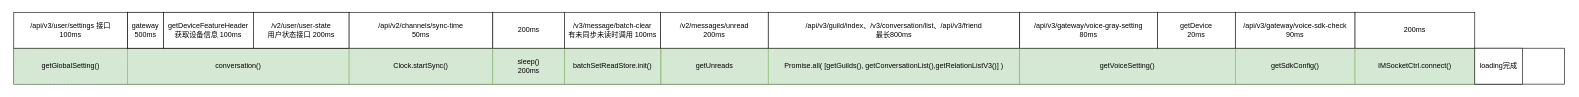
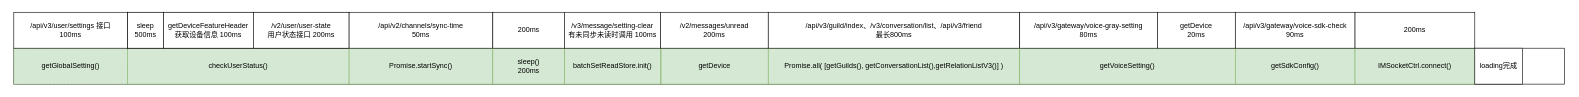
node "gateway 500ms": label "gateway 500ms" -> "sleep 500ms"
node "/v3/message/batch-clear 有未同步未读时调用 100ms": label "/v3/message/batch-clear 有未同步未读时调用 100ms" -> "/v3/message/setting-clear 有未同步未读时调用 100ms"
node "conversation()": label "conversation()" -> "checkUserStatus()"
node "Clock.startSync()": label "Clock.startSync()" -> "Promise.startSync()"
node "getUnreads": label "getUnreads" -> "getDevice"
